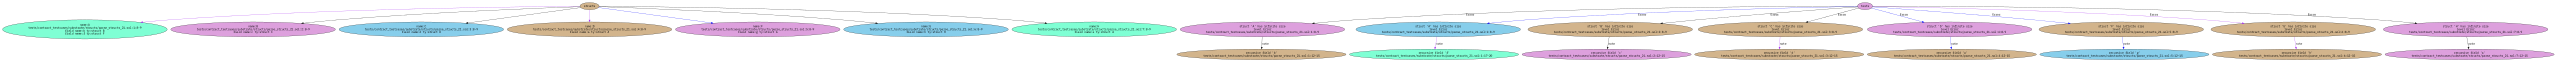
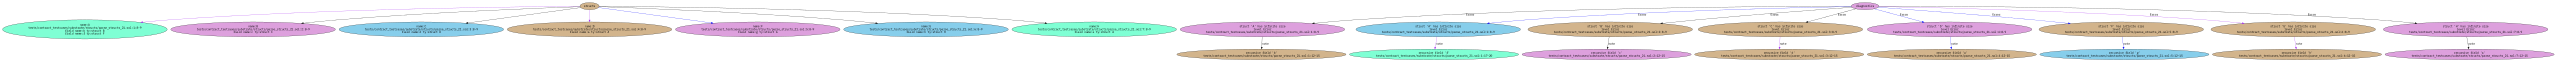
node "tests": label "tests" -> "diagnostics"
